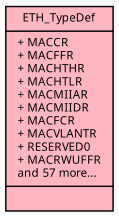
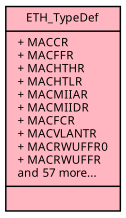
node "ETH_TypeDef": text "+ RESERVED0" -> "+ MACRWUFFR0"
